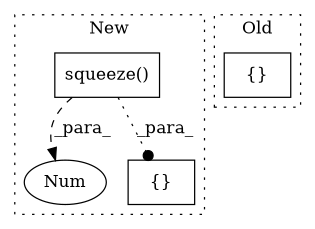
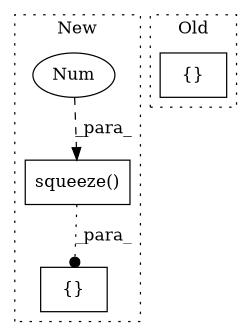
edge "squeeze()" -> "Num": reversed
